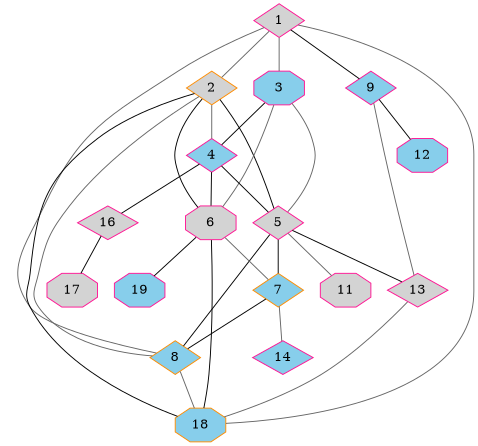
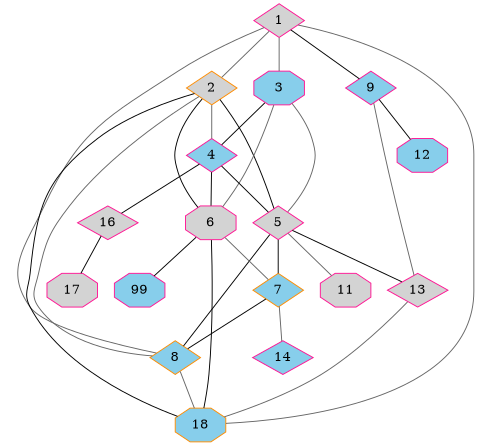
node "19": label "19" -> "99"
